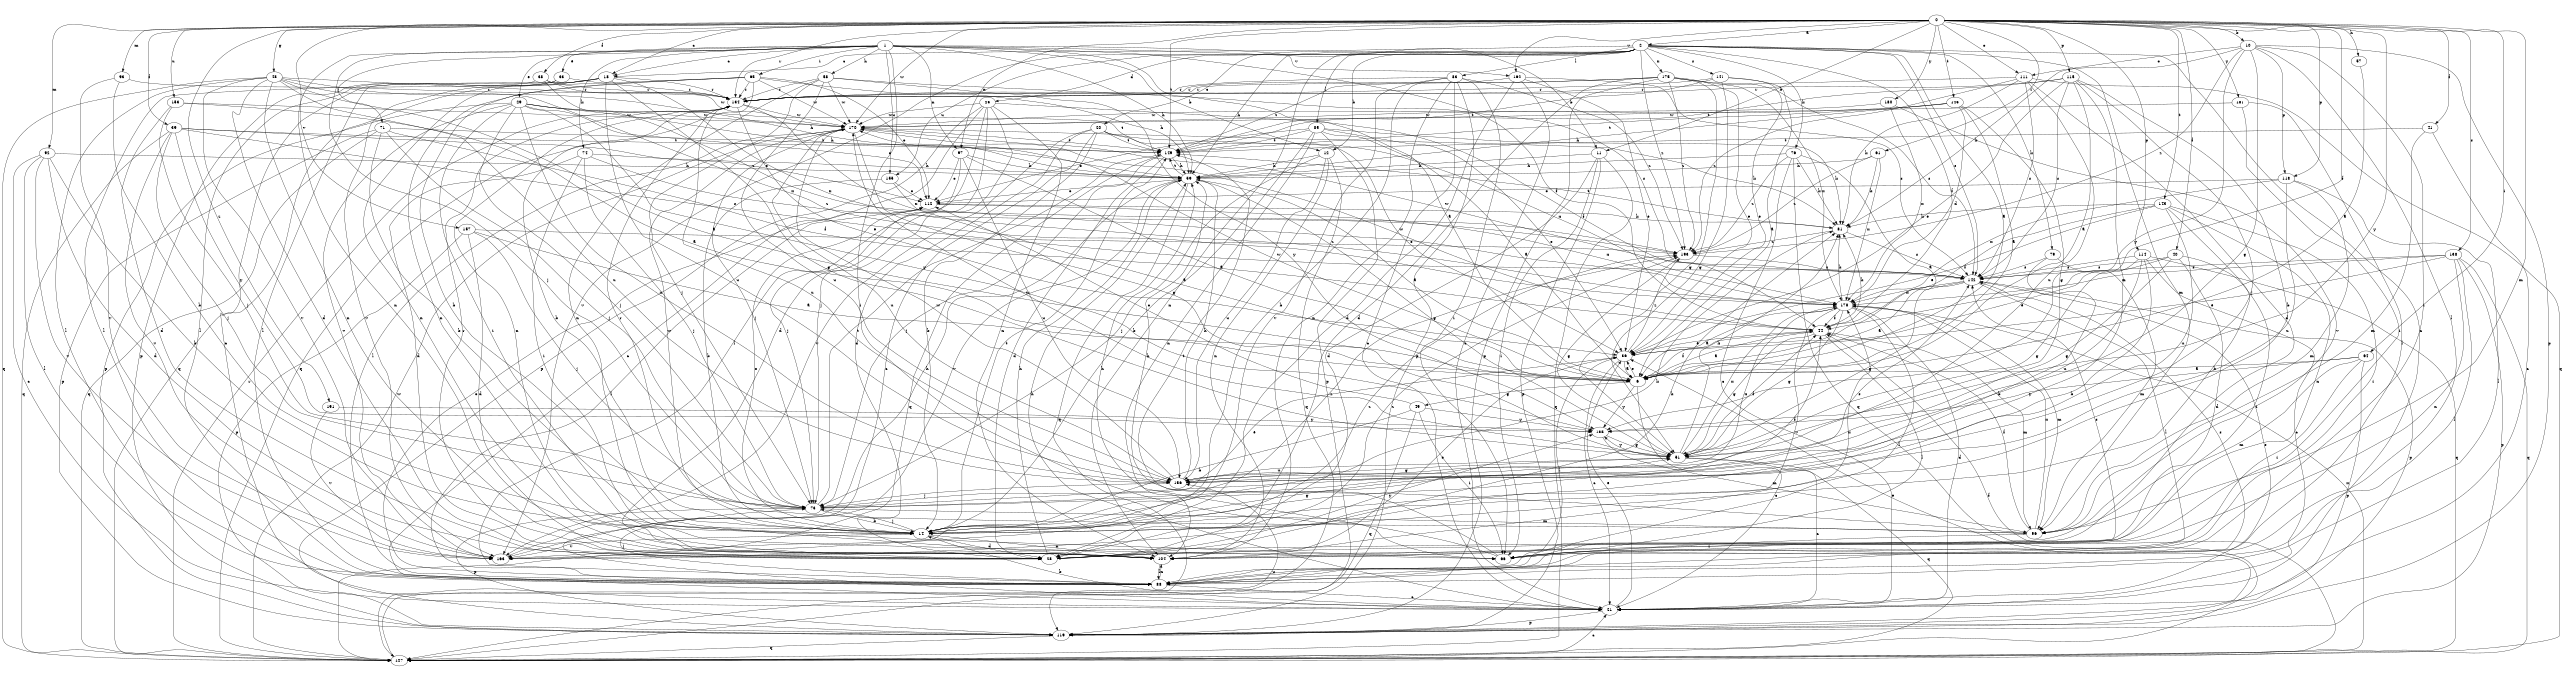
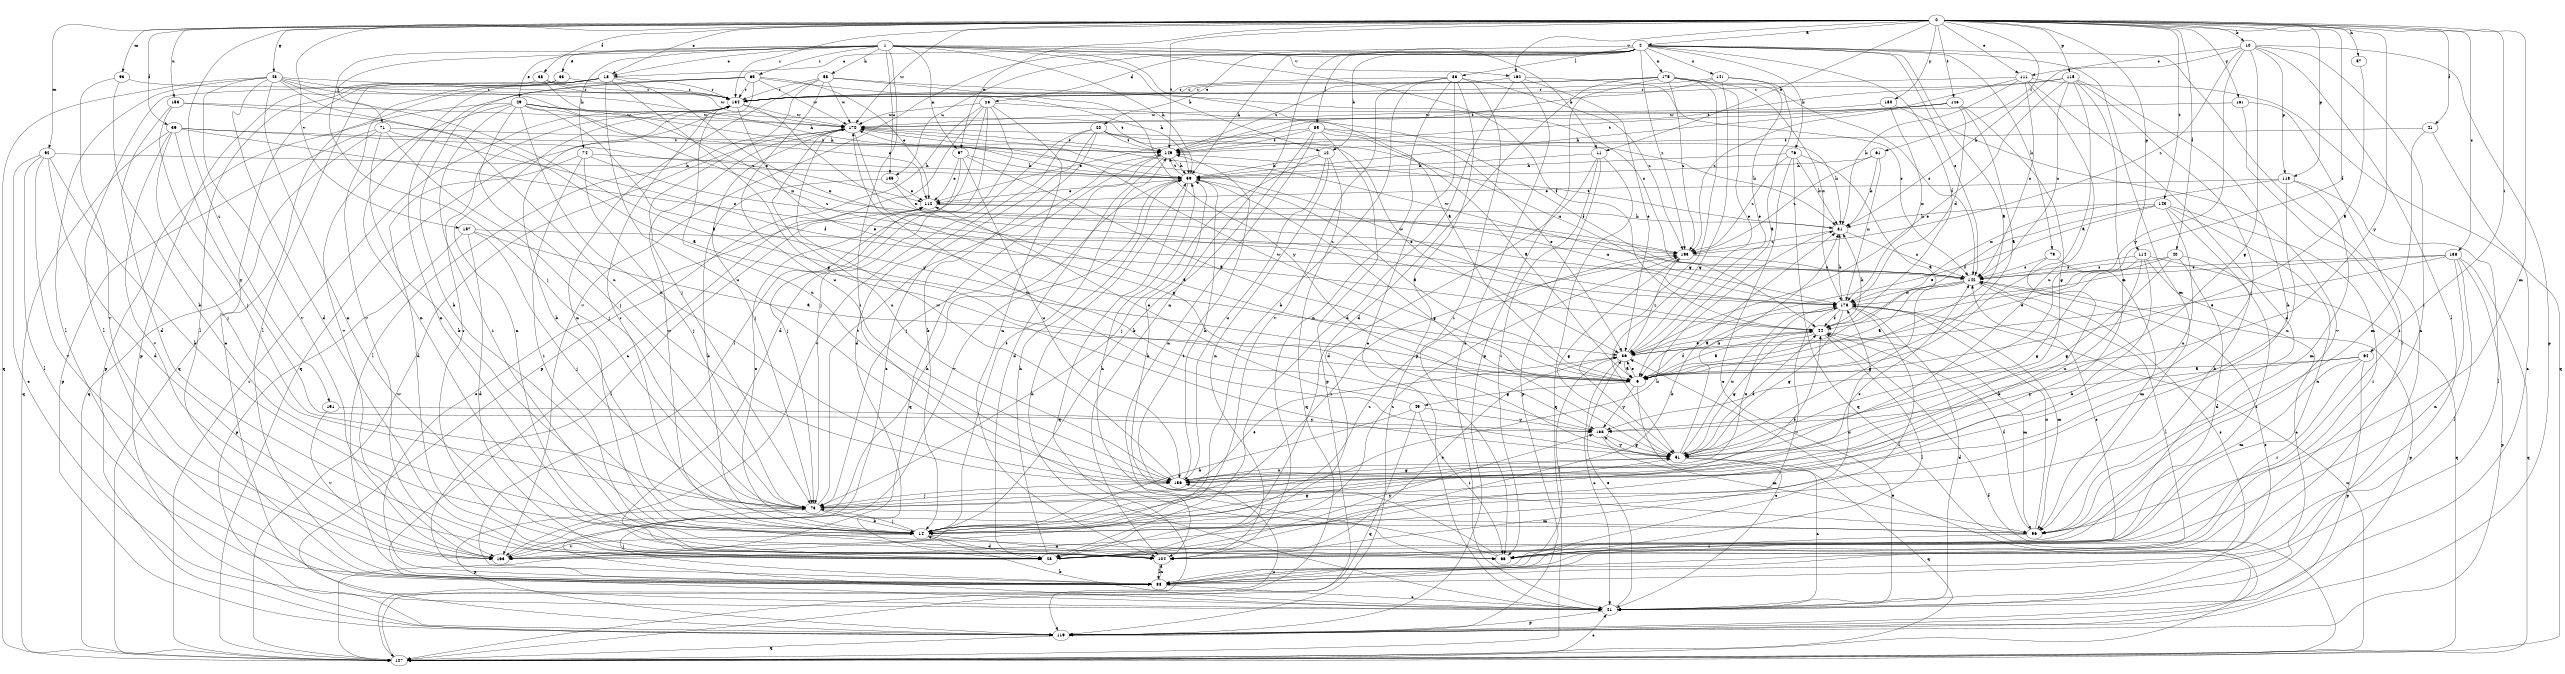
edge "1" -> "104": removed, label "n"
